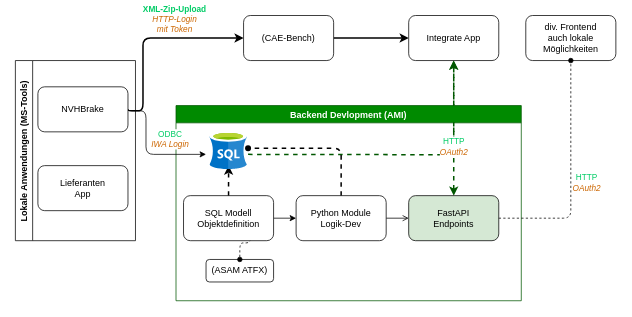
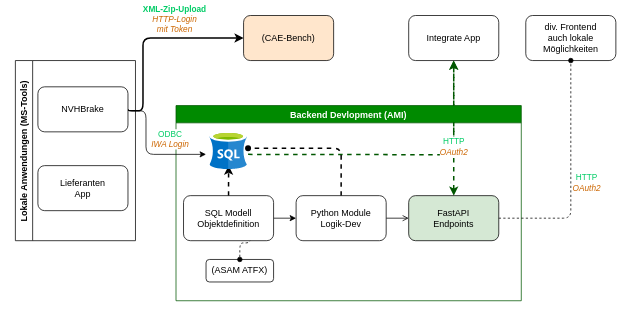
node "(CAE-Bench)": fillcolor #ffffff -> #ffe6cc
edge "(CAE-Bench)" -> "Integrate App": removed
